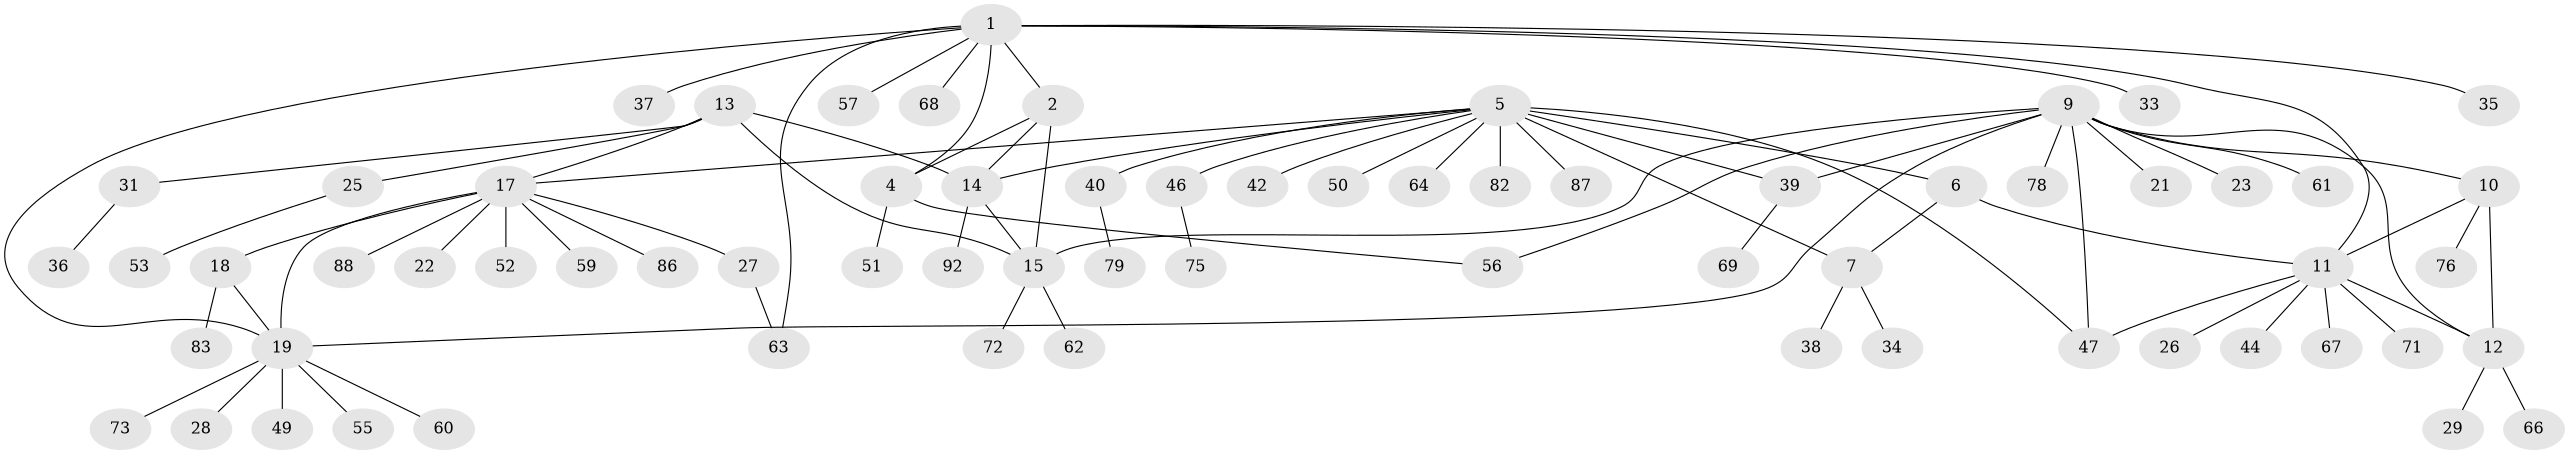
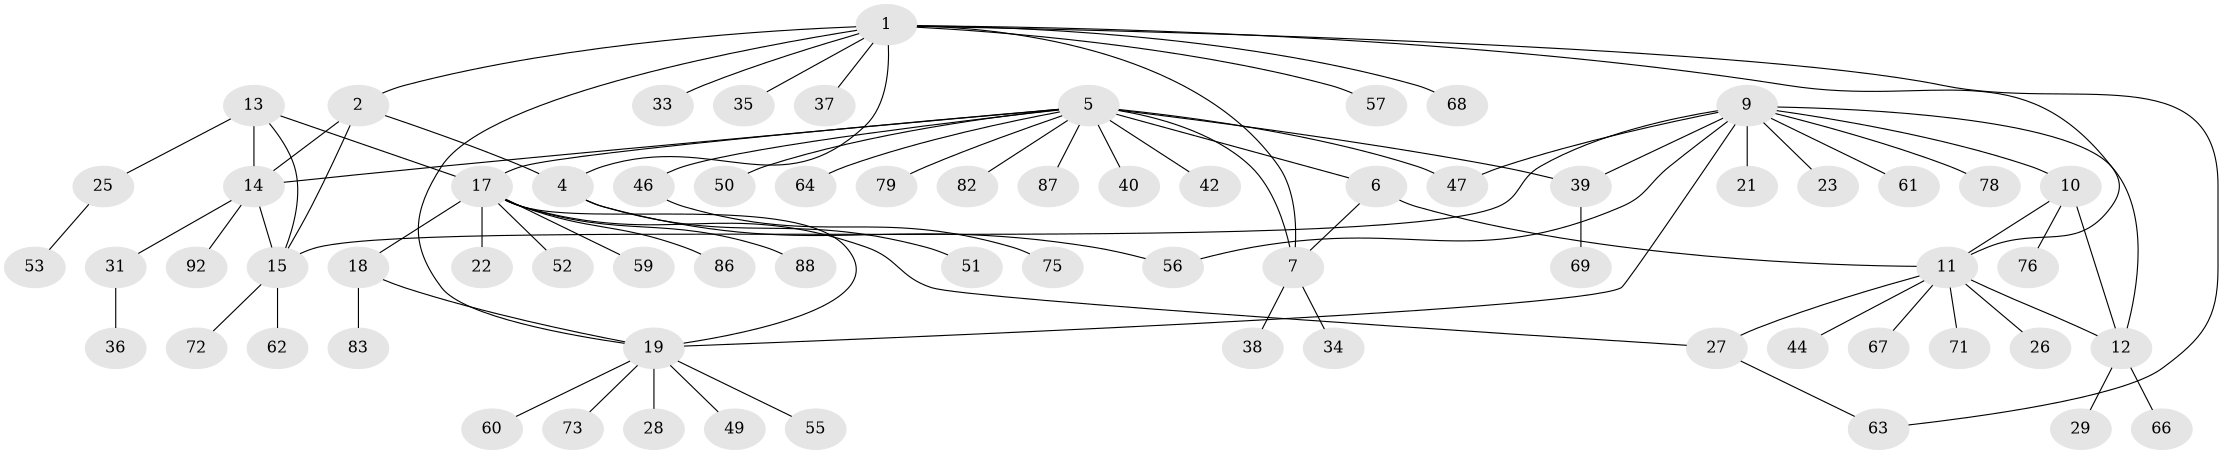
edge "1" -- "7": added
edge "13" -- "31": now "14" -- "31"
edge "40" -- "79": now "5" -- "79"
edge "11" -- "47": now "11" -- "27"
